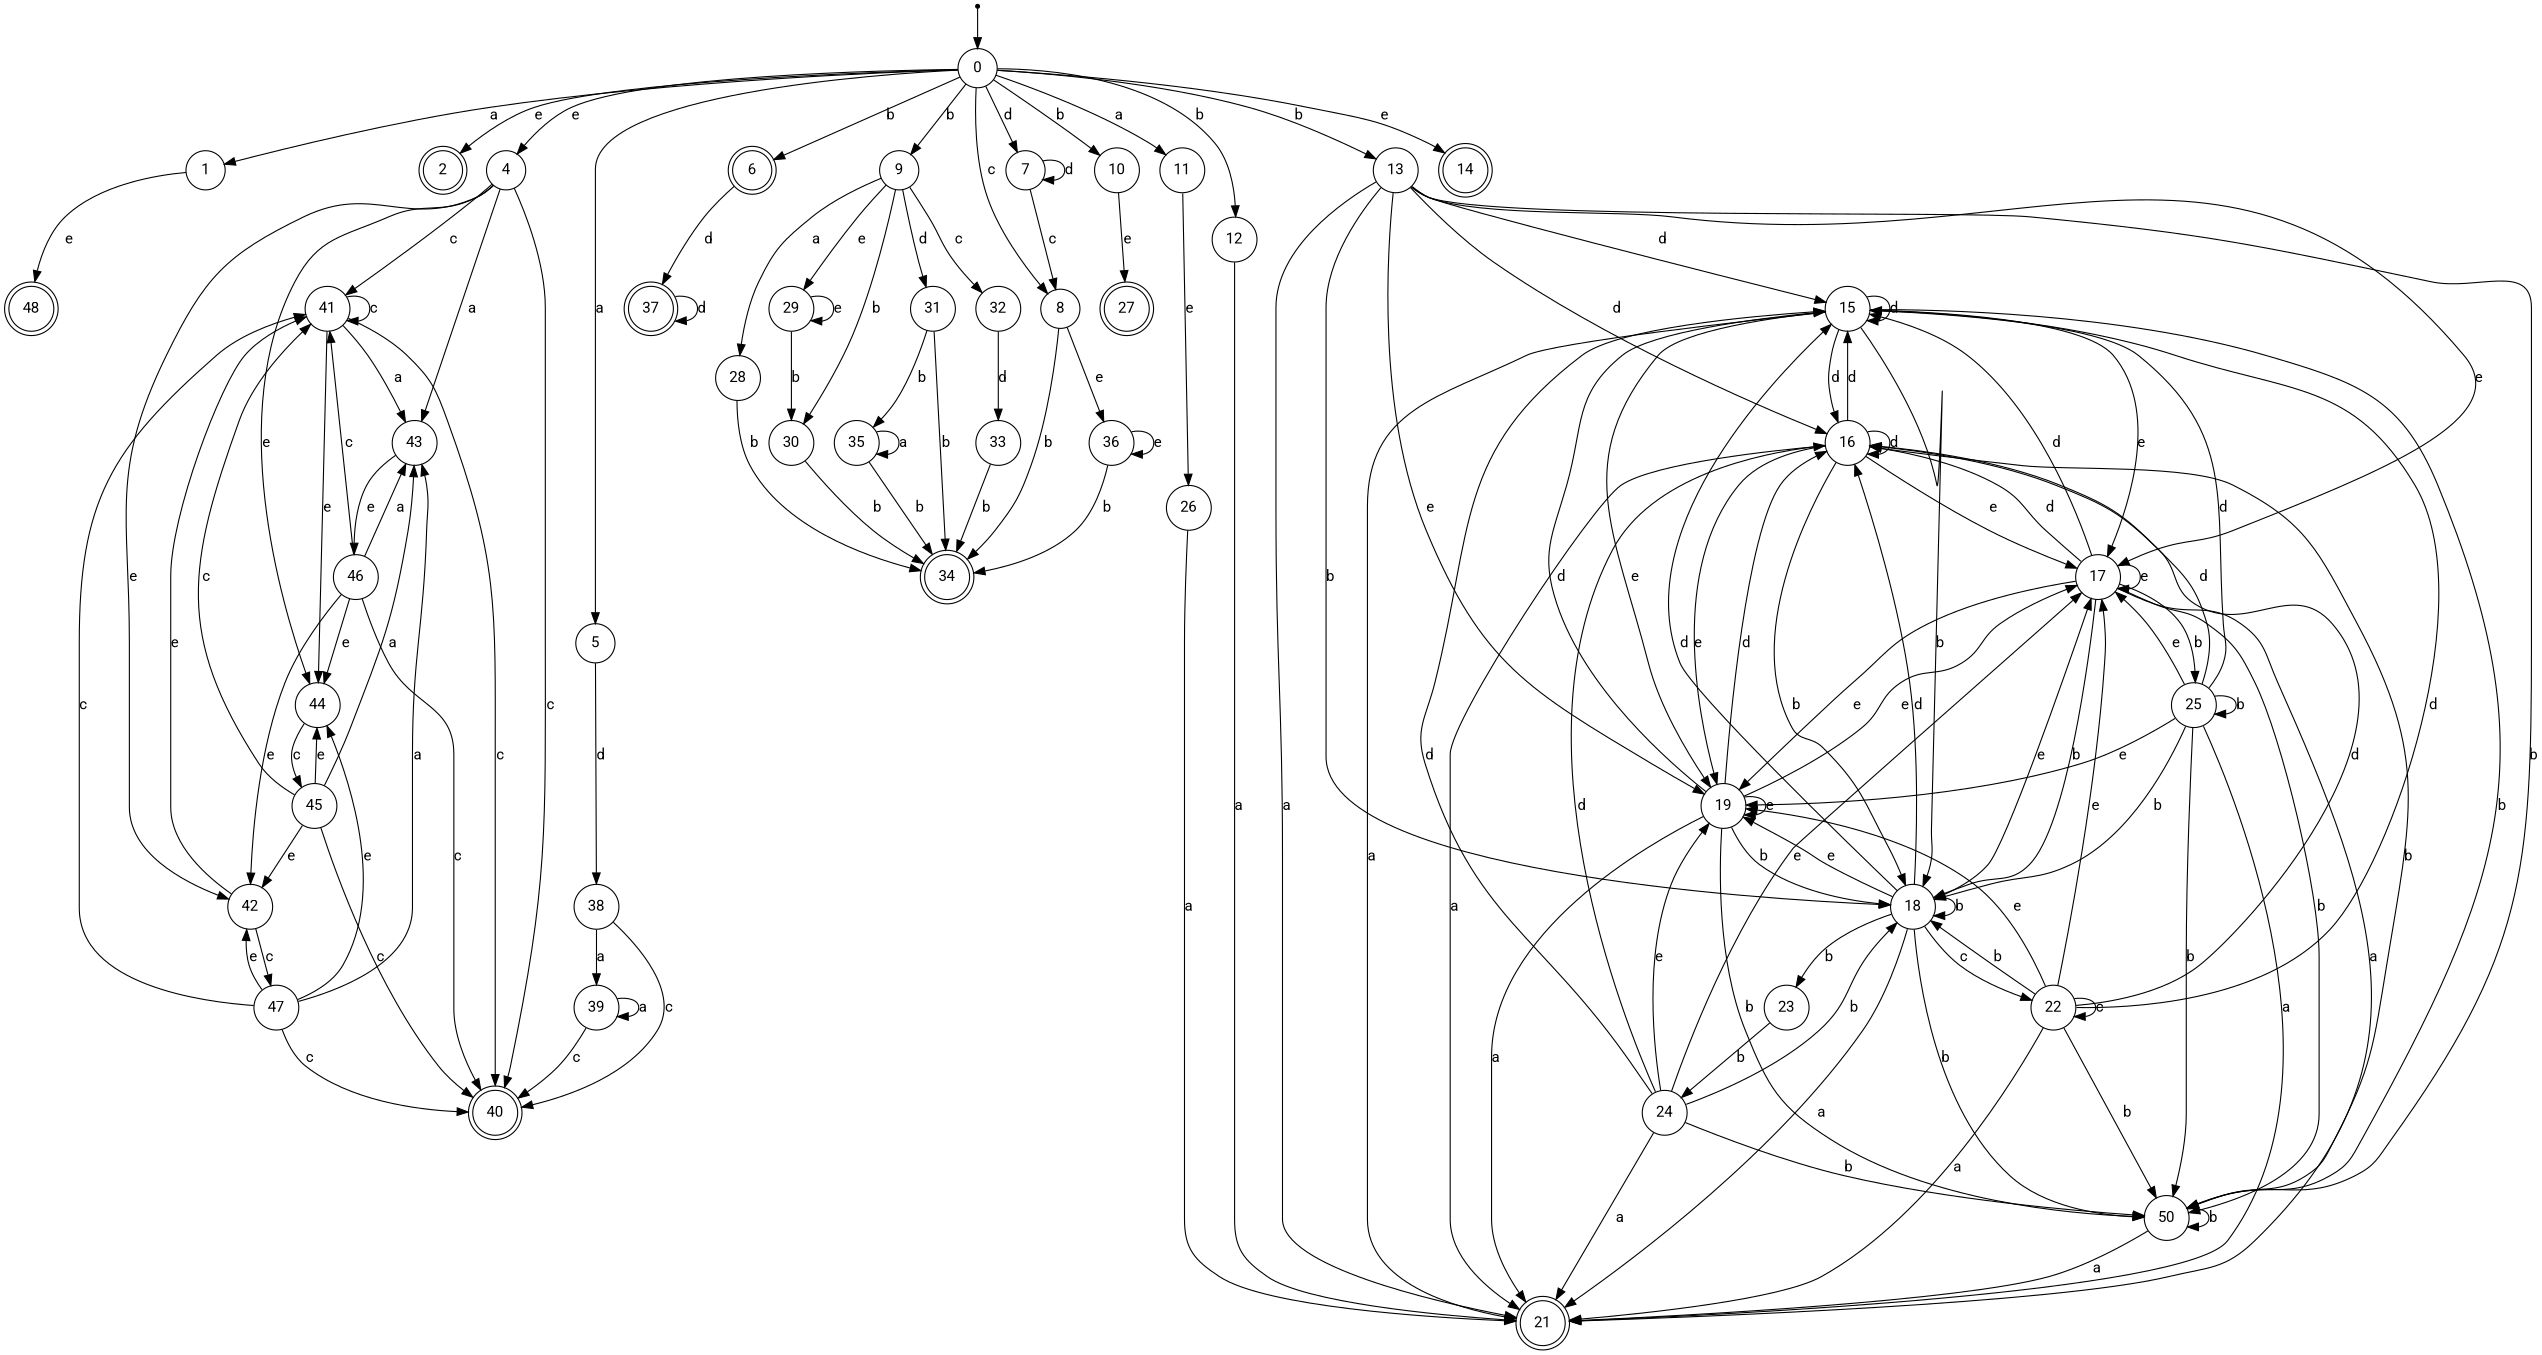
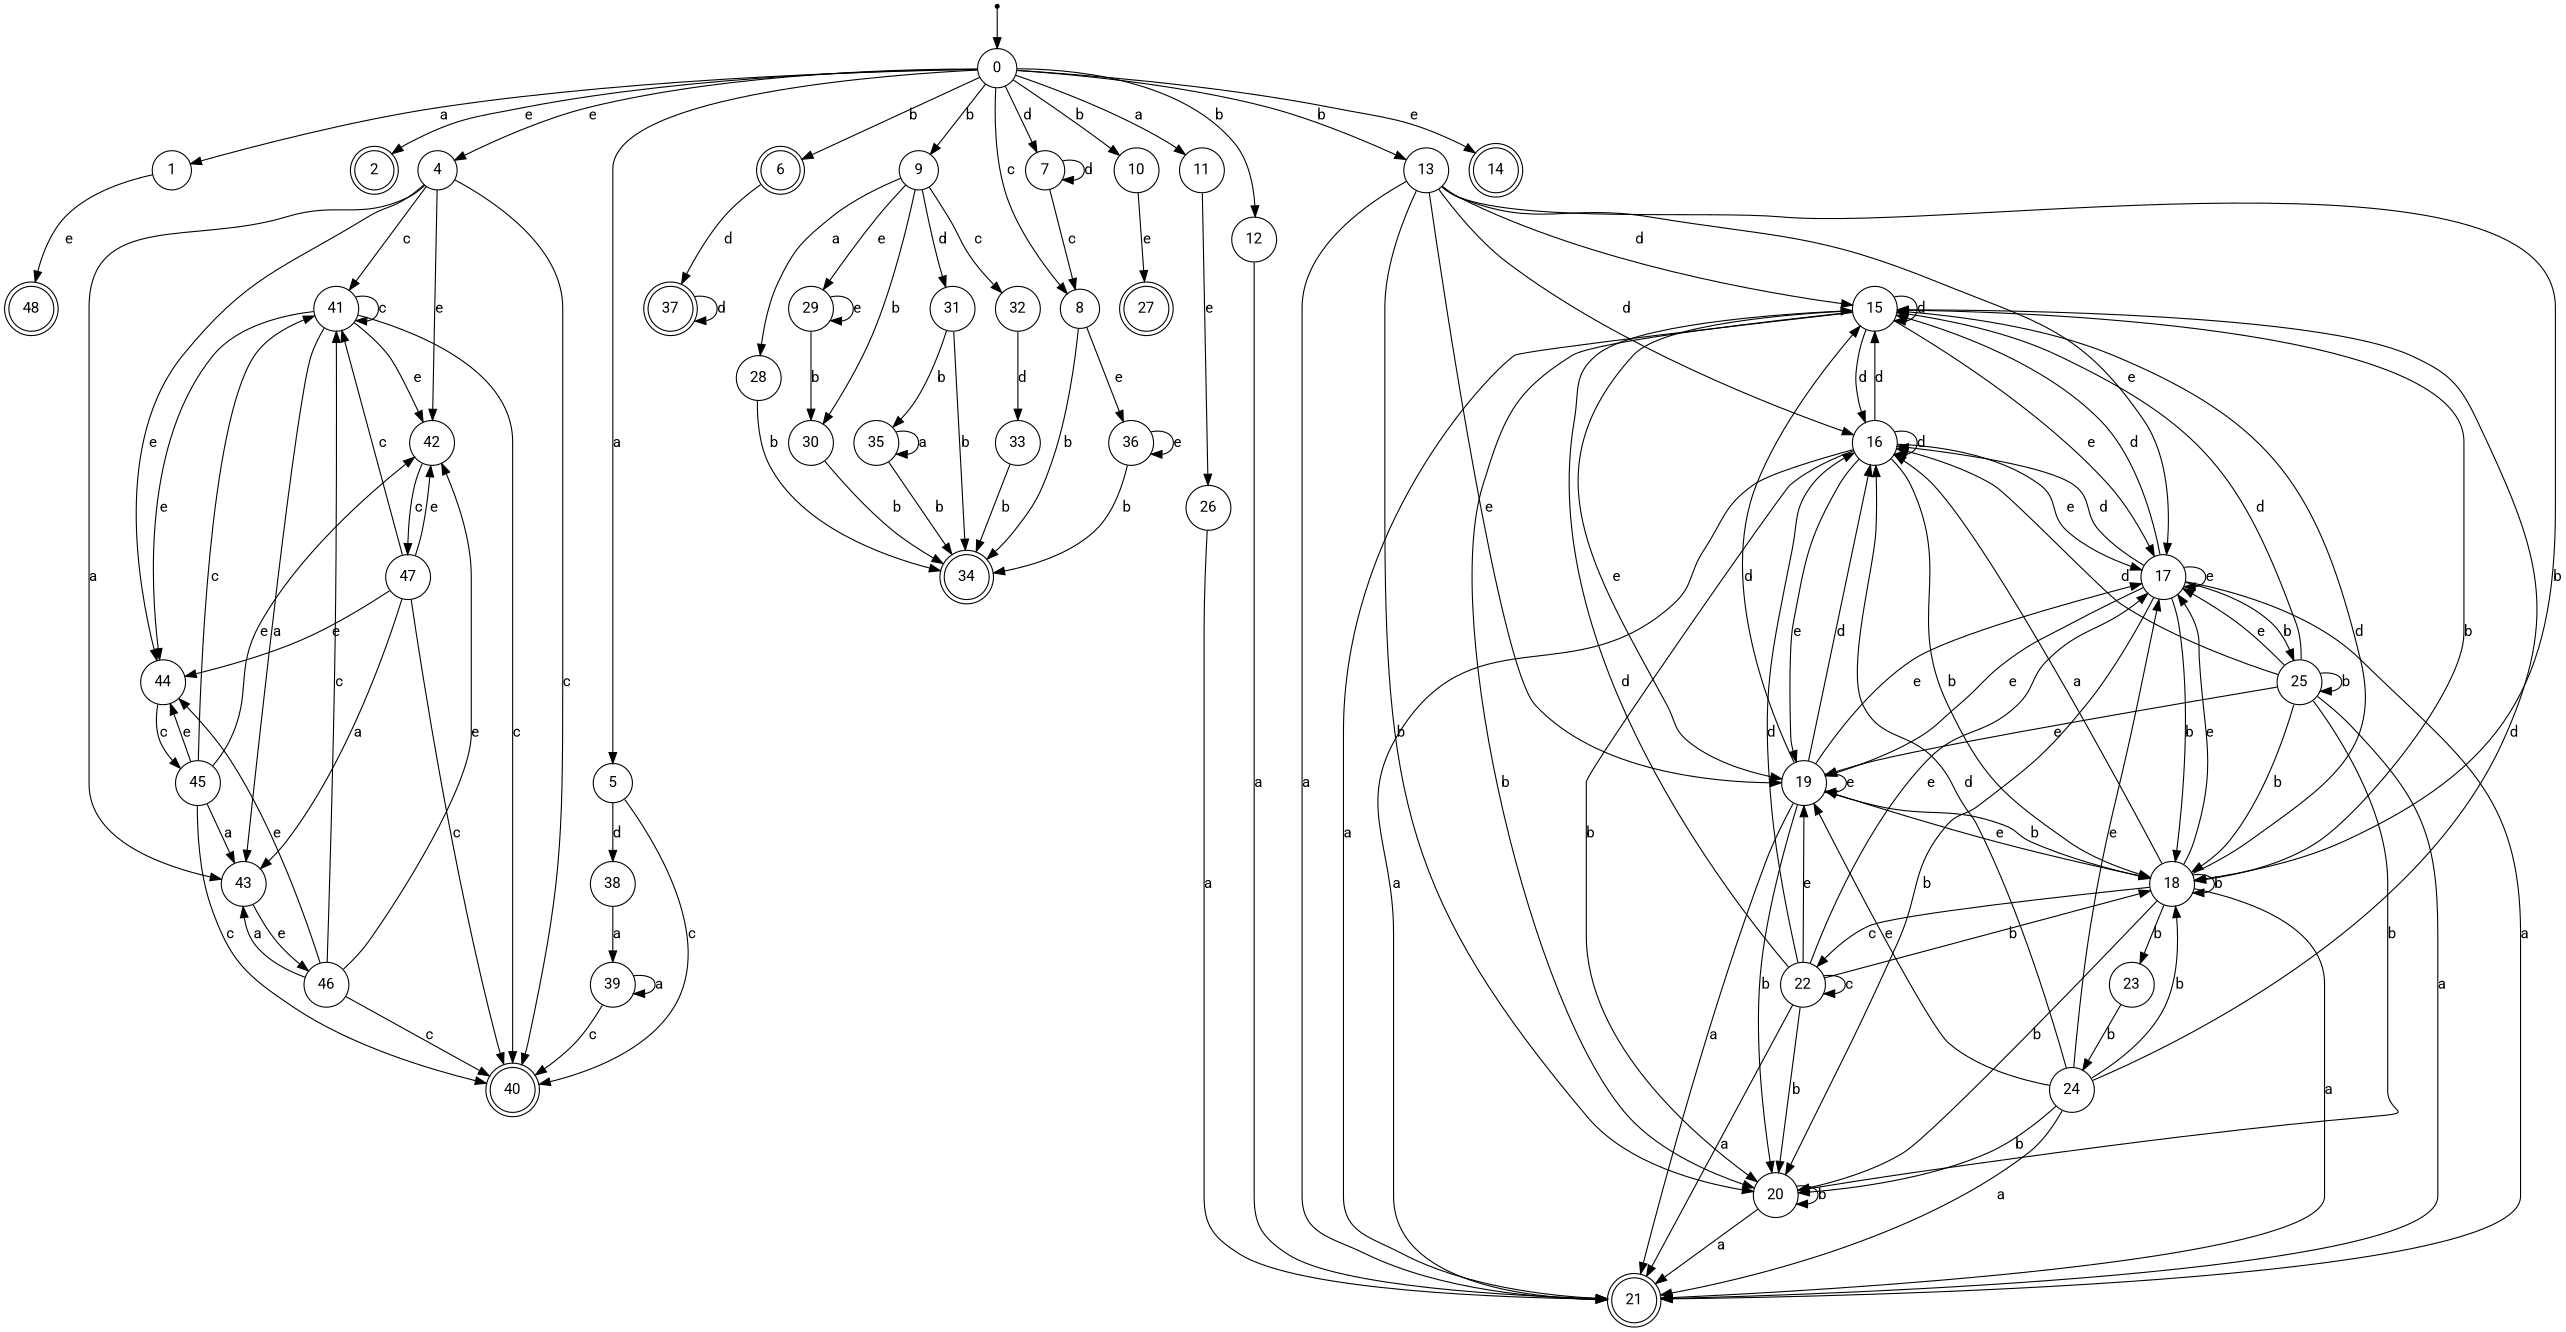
edge "42" -> "41": reversed
edge "18" -> "16": label "d" -> "a"
edge "38" -> "40": now "5" -> "40"
node "50": label "50" -> "20"
